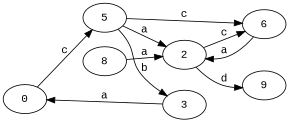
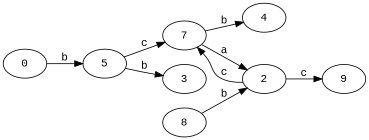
node "4": added
node "6": label "6" -> "7"
edge "5" -> "2": removed, label "a"
edge "0" -> "5": label "c" -> "b"
edge "8" -> "2": label "a" -> "b"
edge "2" -> "9": label "d" -> "c"
edge "3" -> "0": removed, label "a"
